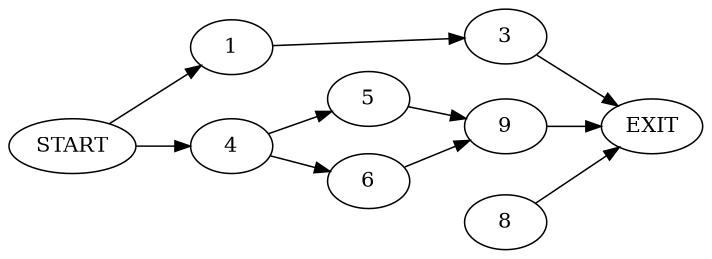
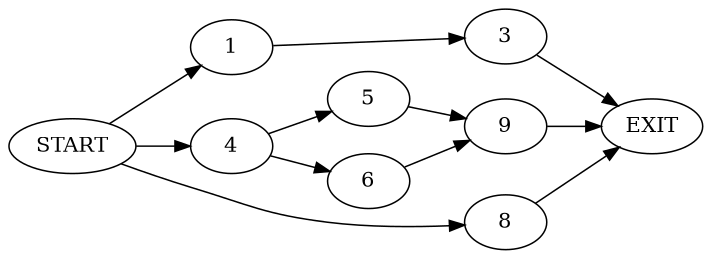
edge "START" -> "8": added
